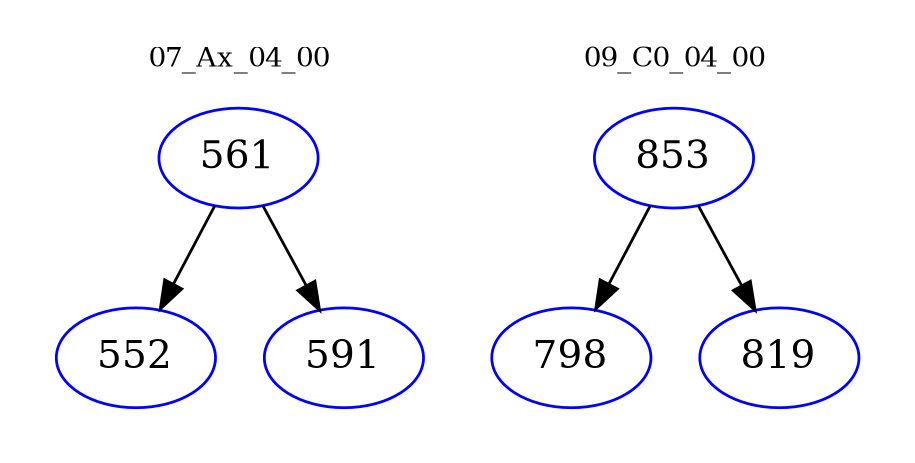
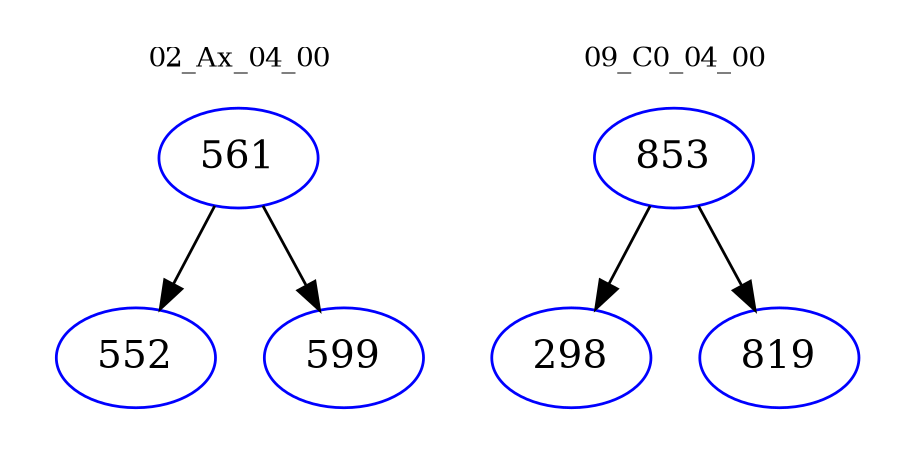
cluster "07_Ax_04_00": label "07_Ax_04_00" -> "02_Ax_04_00"
node "591": label "591" -> "599"
node "798": label "798" -> "298"
